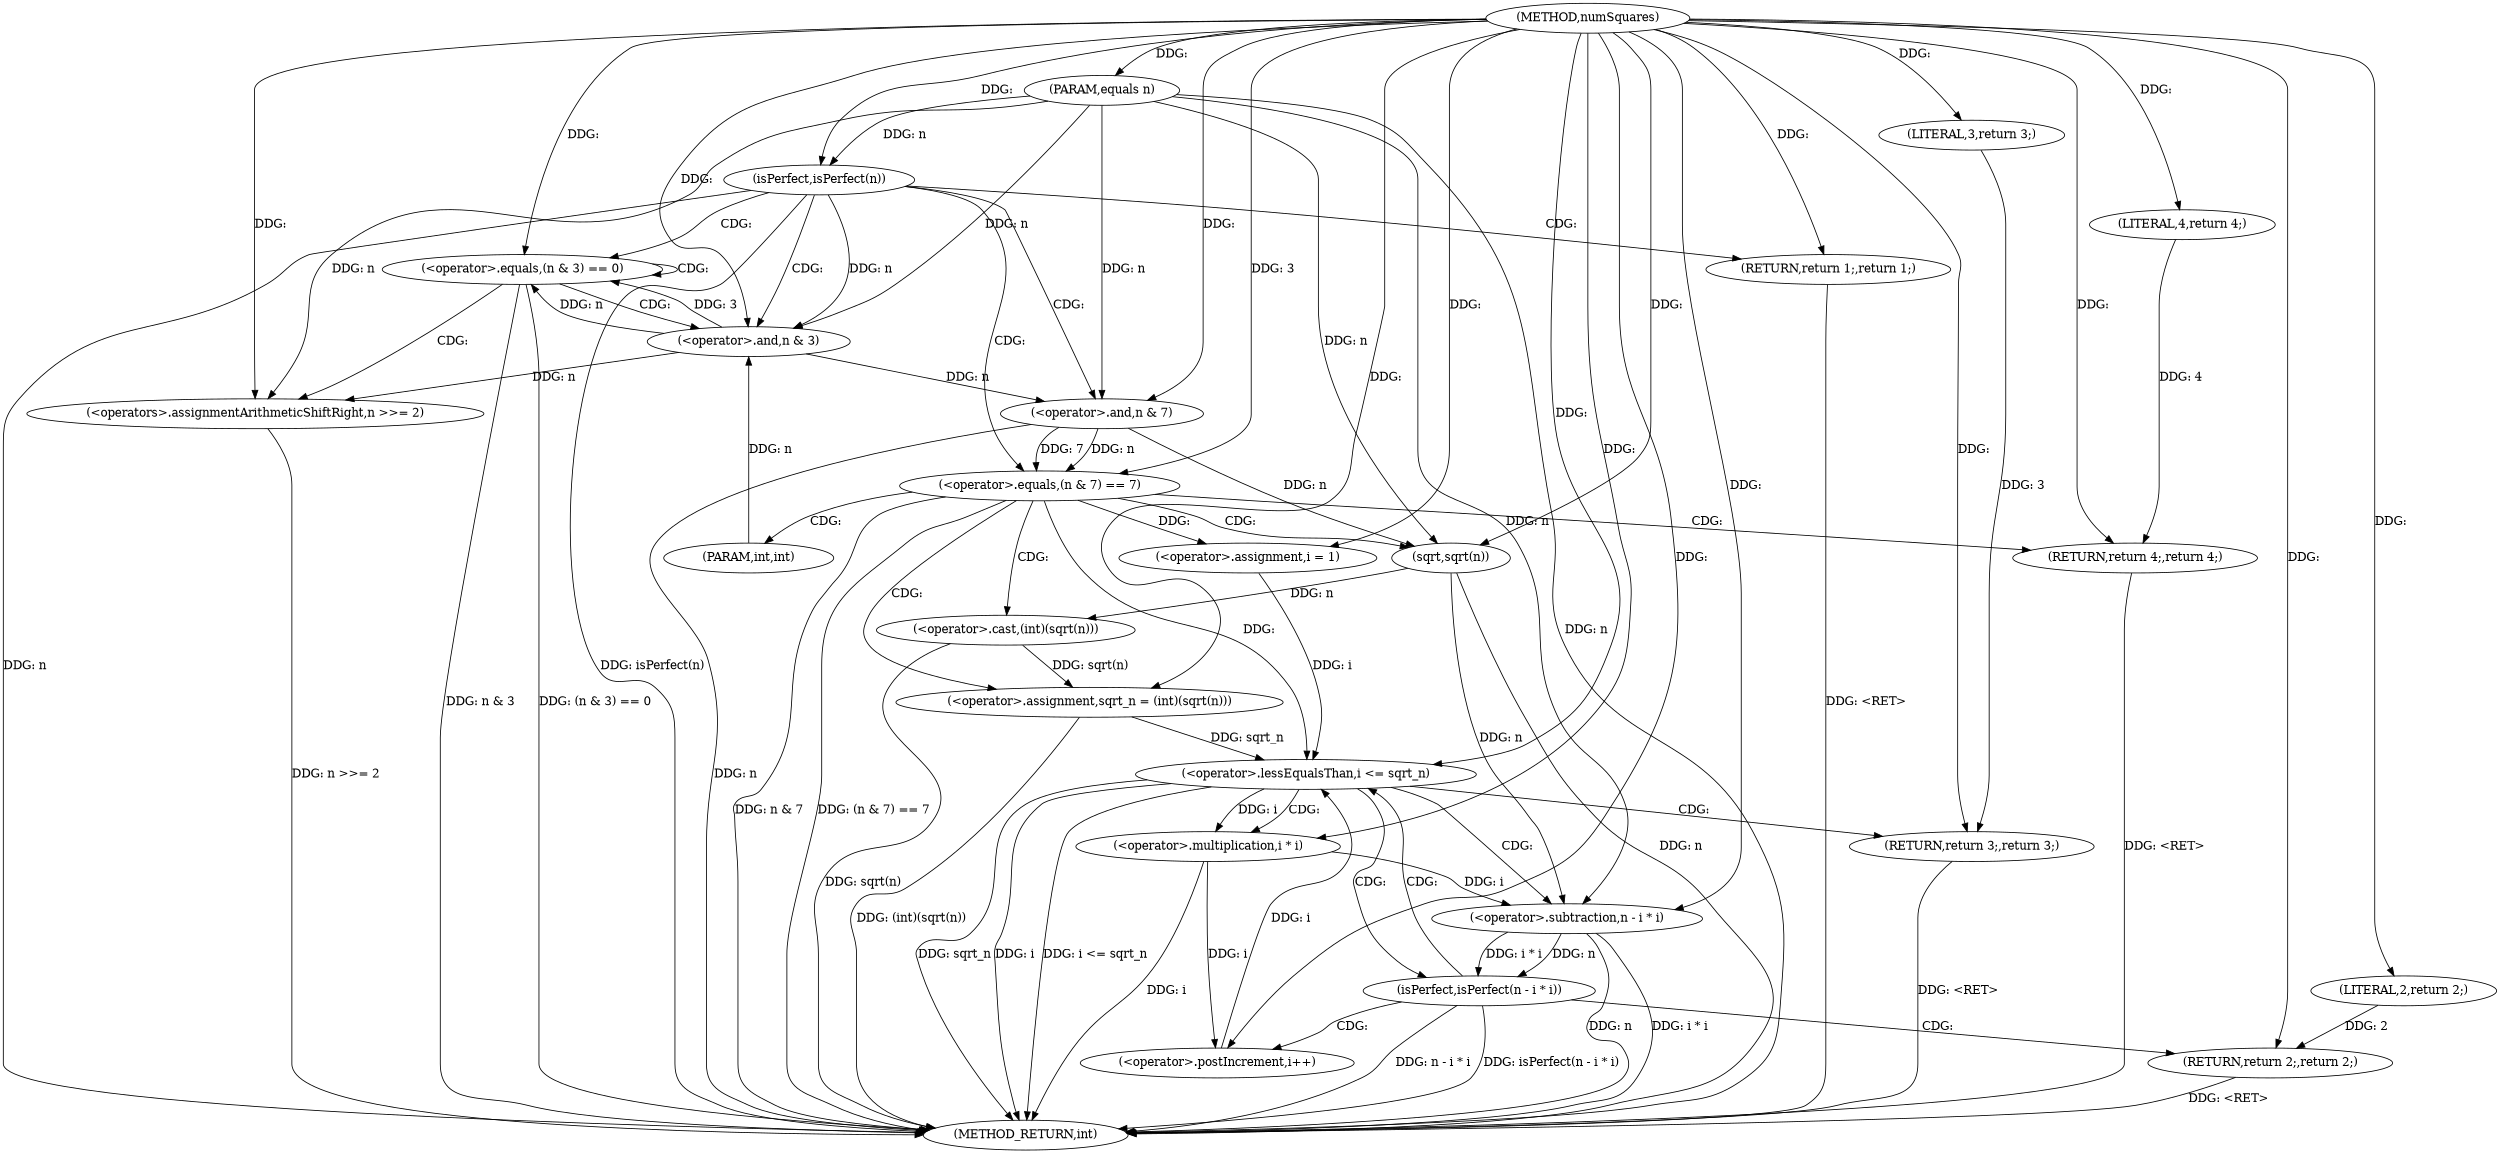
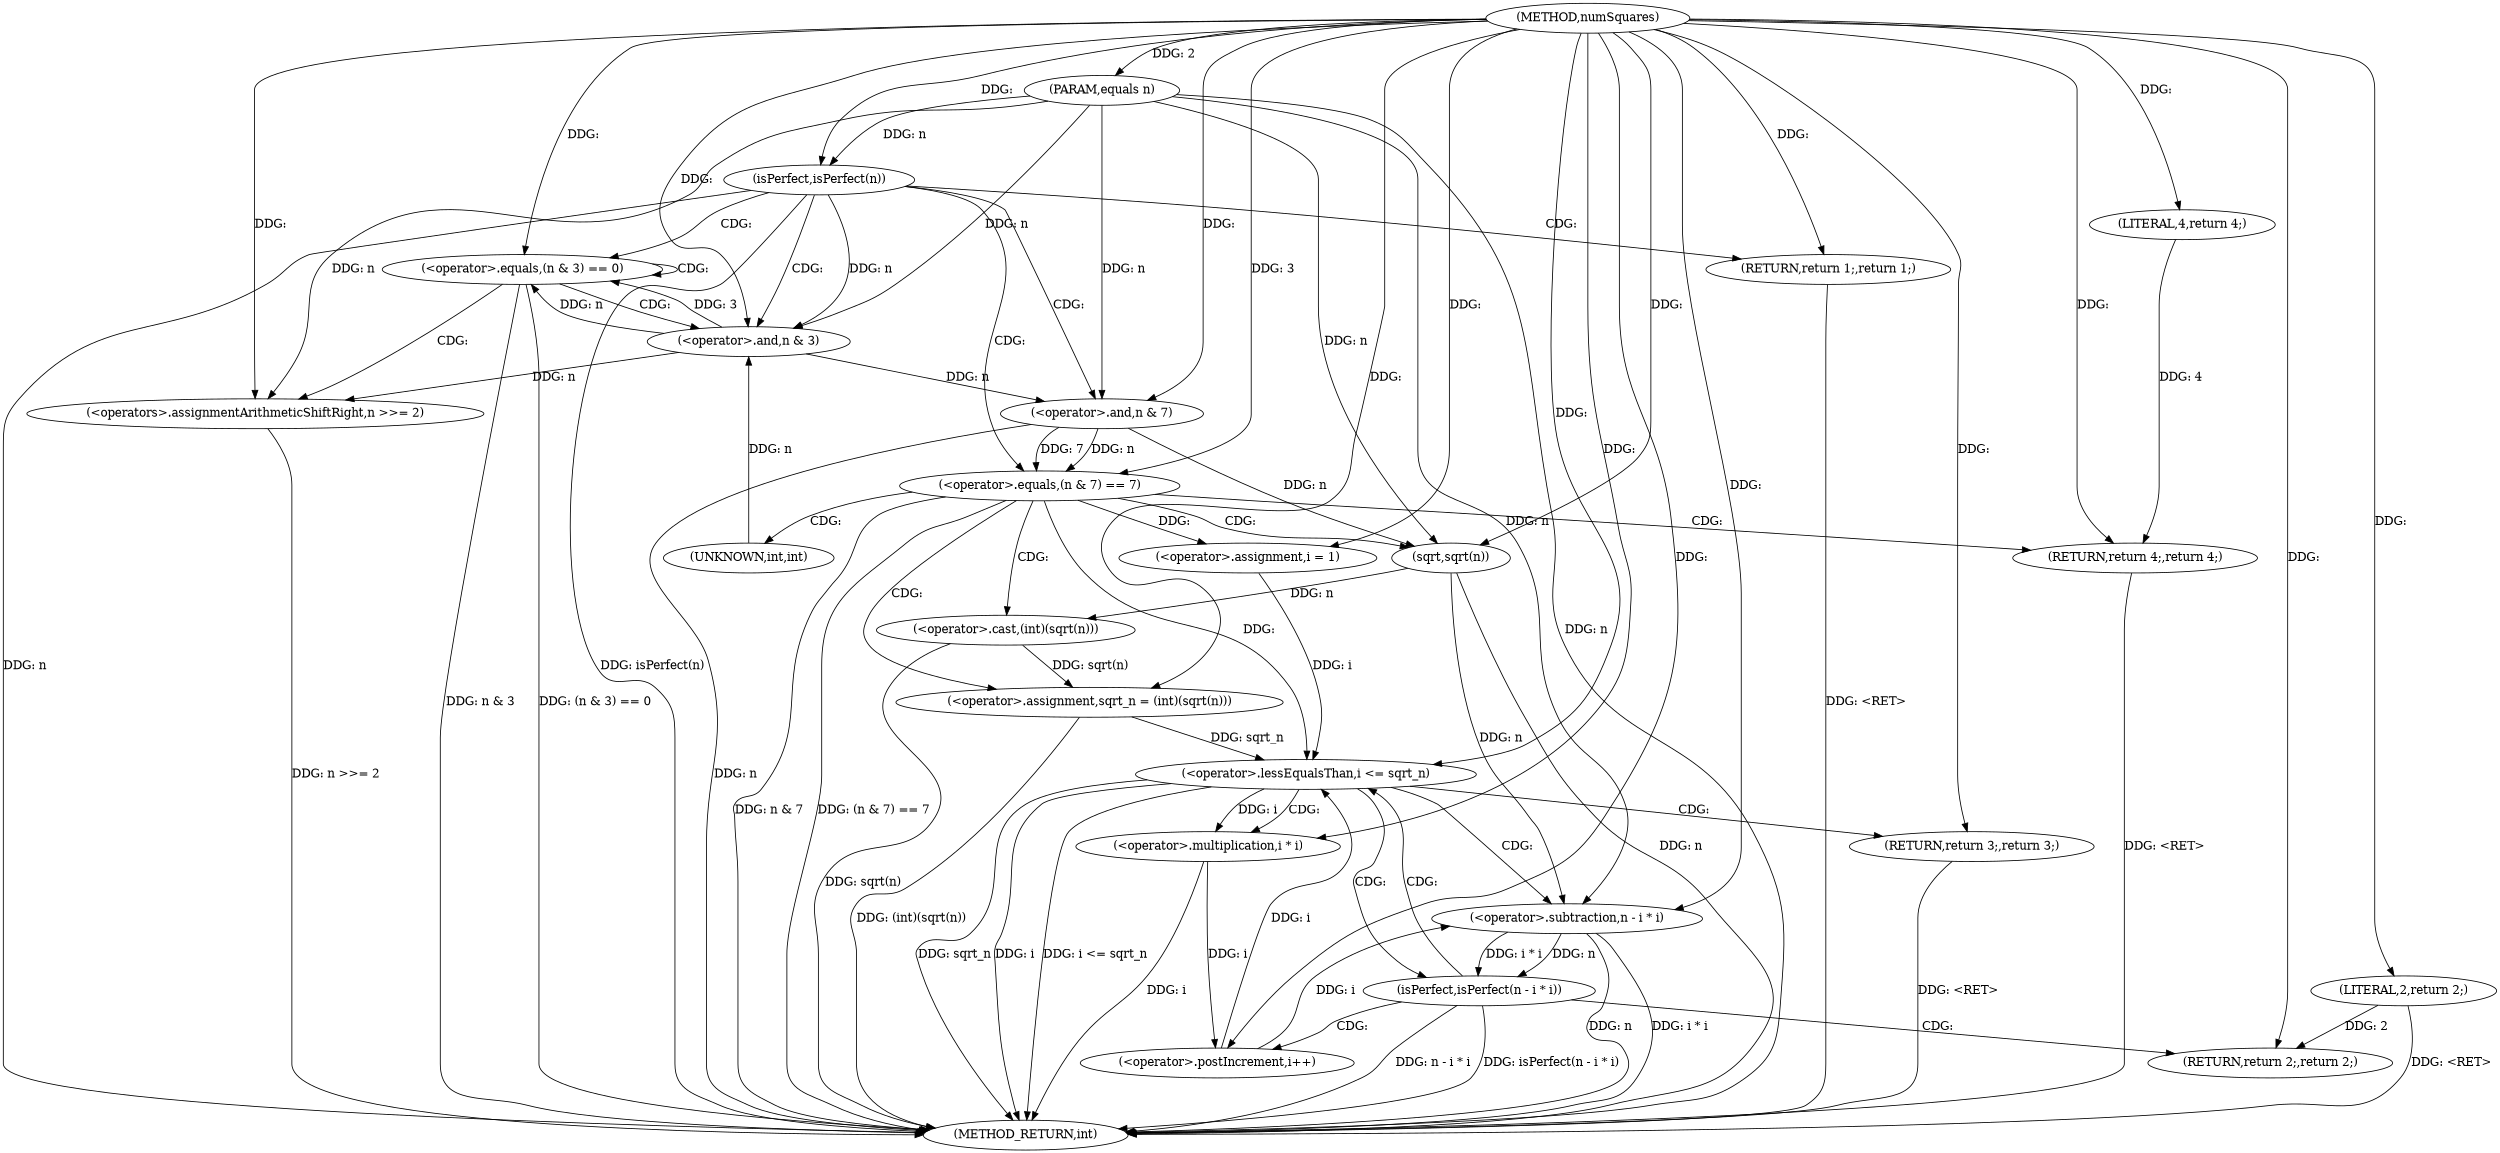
edge "(METHOD,numSquares)" -> "(PARAM,equals n)": label "DDG: " -> "DDG: 2"
node "(LITERAL,3,return 3;)": removed
node "(PARAM,int,int)": label "(PARAM,int,int)" -> "(UNKNOWN,int,int)"
edge "(<operator>.multiplication,i * i)" -> "(<operator>.subtraction,n - i * i)": now "(<operator>.postIncrement,i++)" -> "(<operator>.subtraction,n - i * i)"
edge "(RETURN,return 2;,return 2;)" -> "(METHOD_RETURN,int)": now "(LITERAL,2,return 2;)" -> "(METHOD_RETURN,int)"
